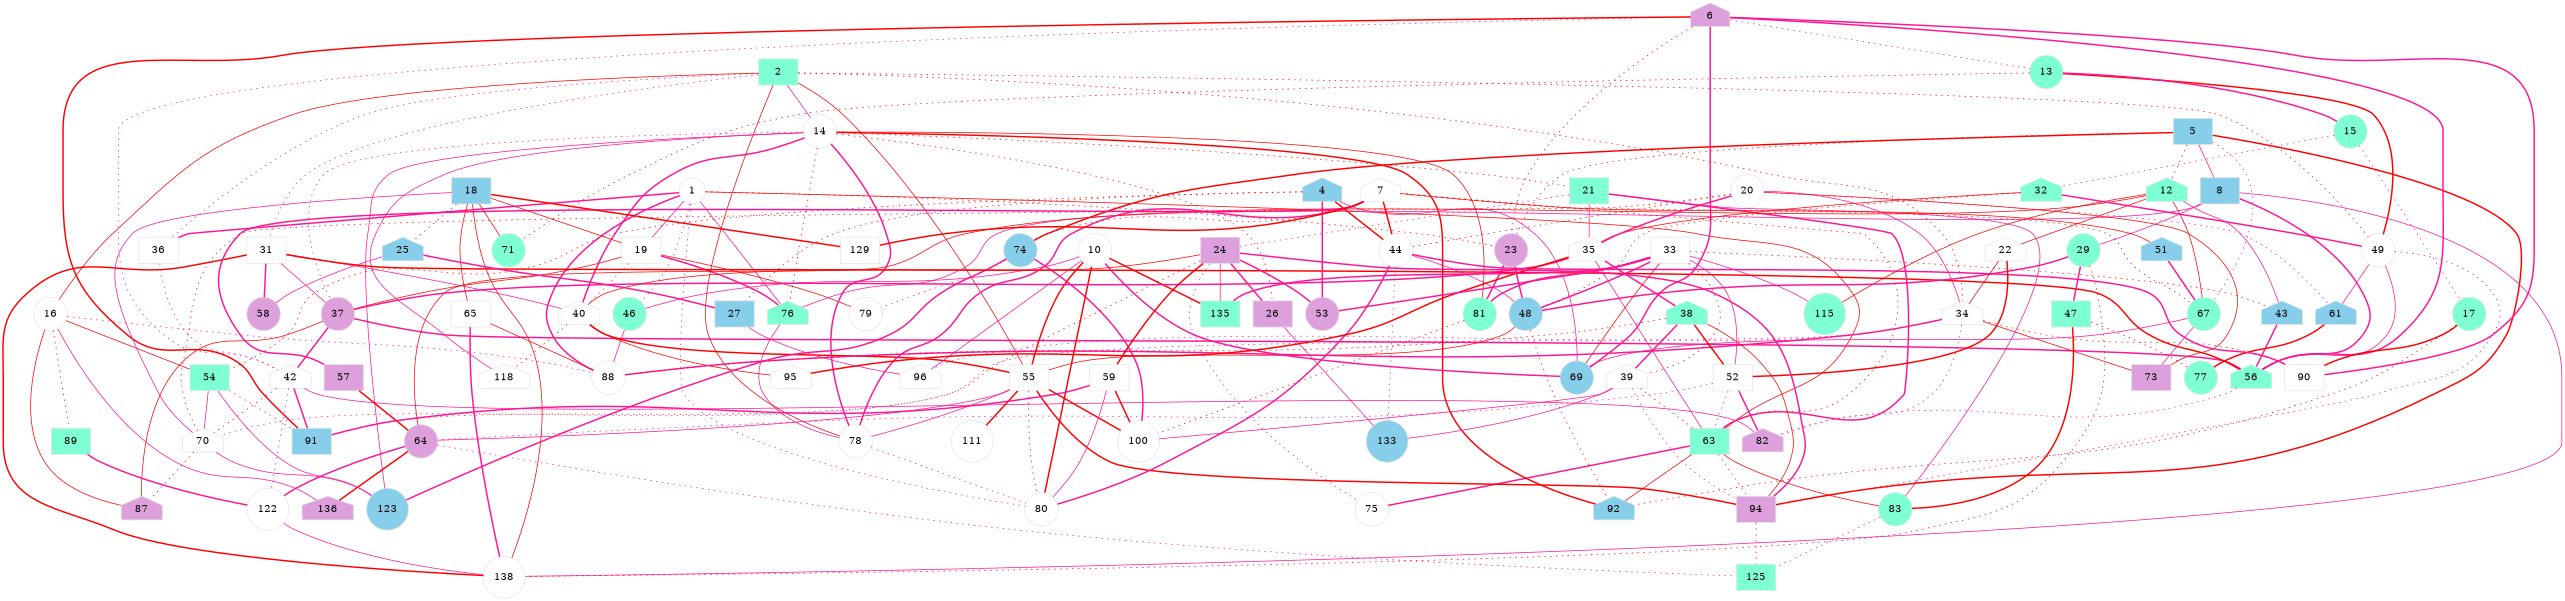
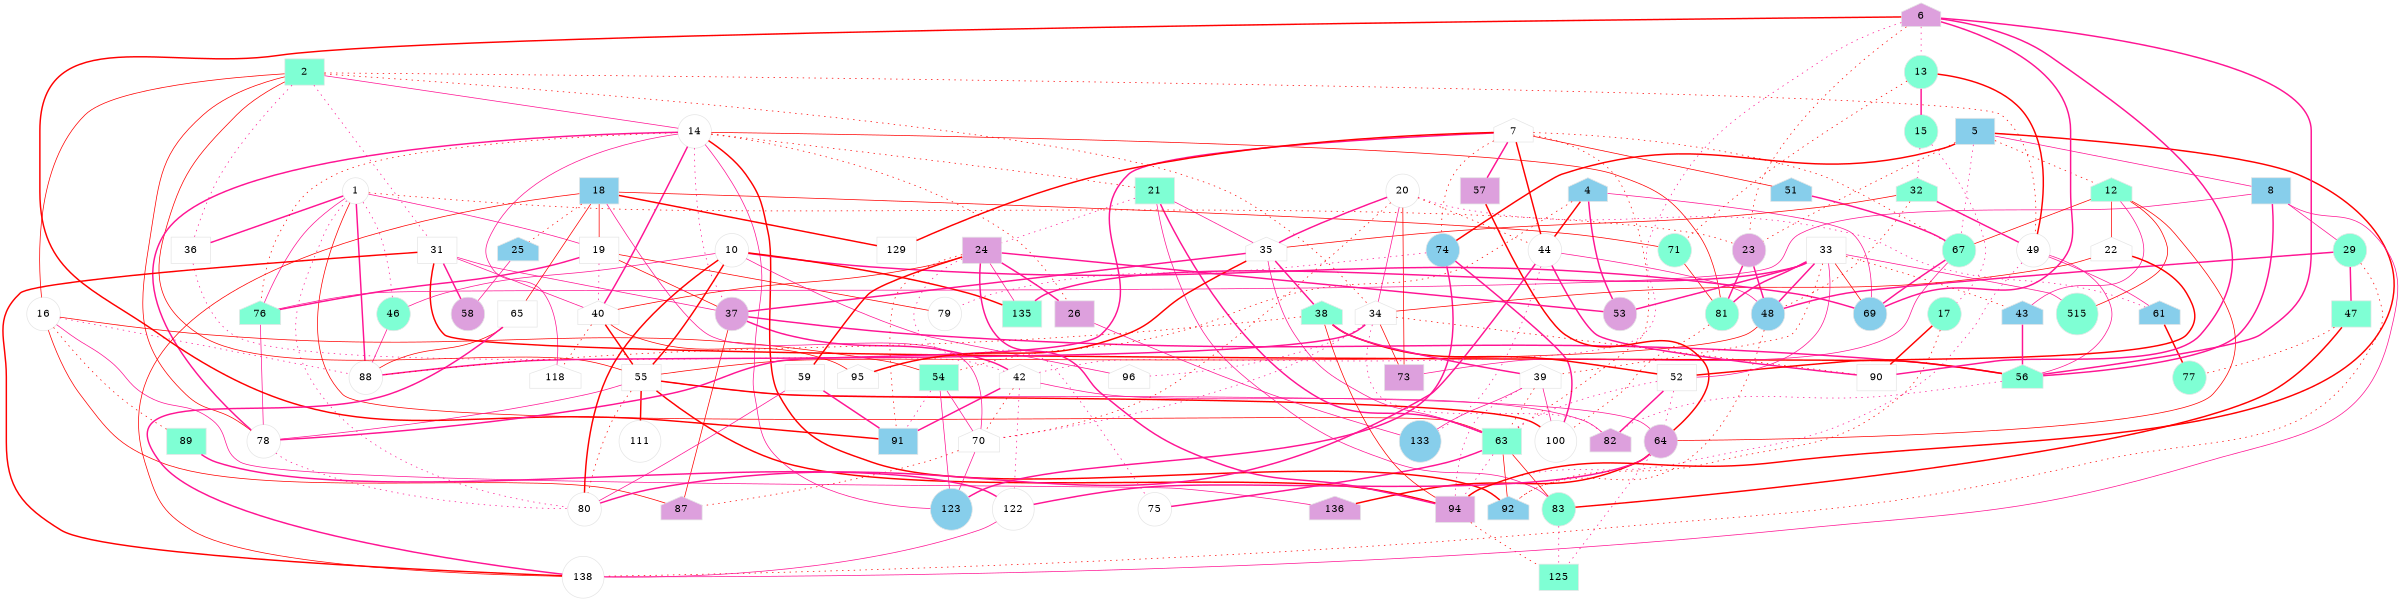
edge "71" -- "81": added
node "27": removed
node "115": label "115" -> "515"
edge "67" -- "69": style solid -> bold
edge "59" -- "100": removed
